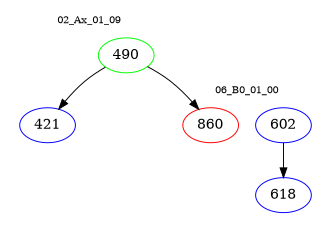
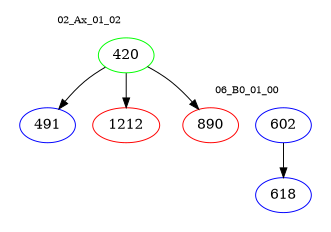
cluster "02_Ax_01_09": label "02_Ax_01_09" -> "02_Ax_01_02"
node "490": label "490" -> "420"
node "421": label "421" -> "491"
node "1212": added
node "860": label "860" -> "890"
